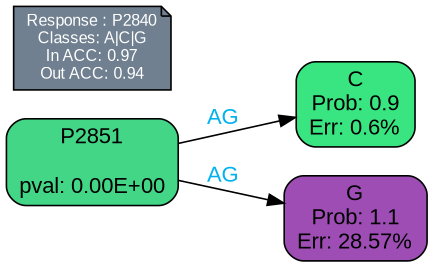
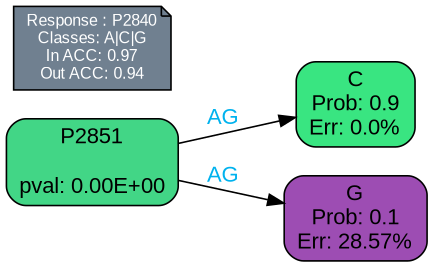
node "C Prob: 0.9 Err: 0.6%": label "C Prob: 0.9 Err: 0.6%" -> "C Prob: 0.9 Err: 0.0%"
node "G Prob: 1.1 Err: 28.57%": label "G Prob: 1.1 Err: 28.57%" -> "G Prob: 0.1 Err: 28.57%"
